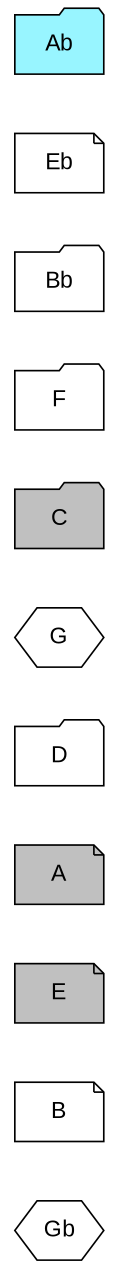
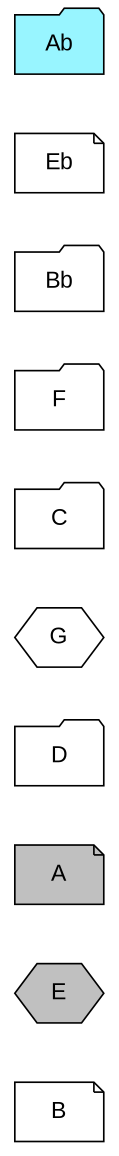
node "C": fillcolor gray -> white
node "E": shape note -> hexagon
node "Gb": removed
